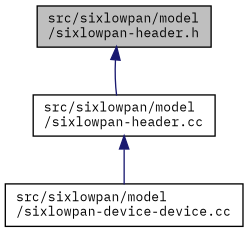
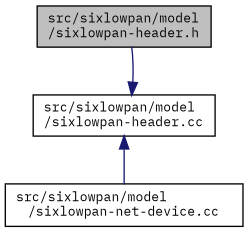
edge "src/sixlowpan/model /sixlowpan-header.cc" -> "src/sixlowpan/model /sixlowpan-header.h": reversed
node "src/sixlowpan/model /sixlowpan-device-device.cc": label "src/sixlowpan/model /sixlowpan-device-device.cc" -> "src/sixlowpan/model /sixlowpan-net-device.cc"
